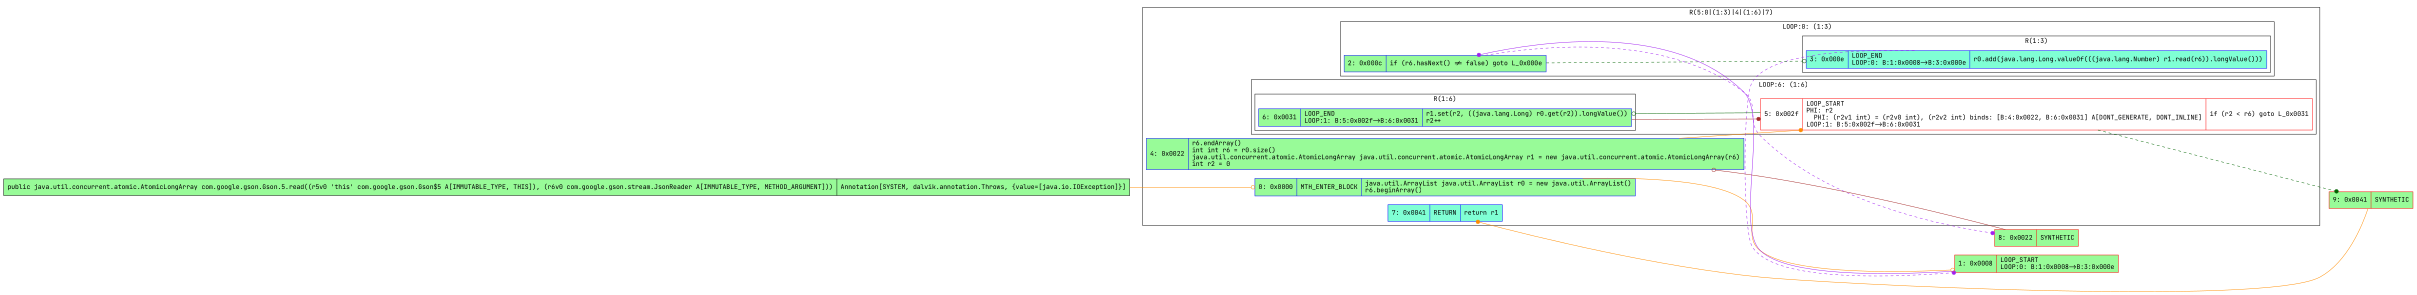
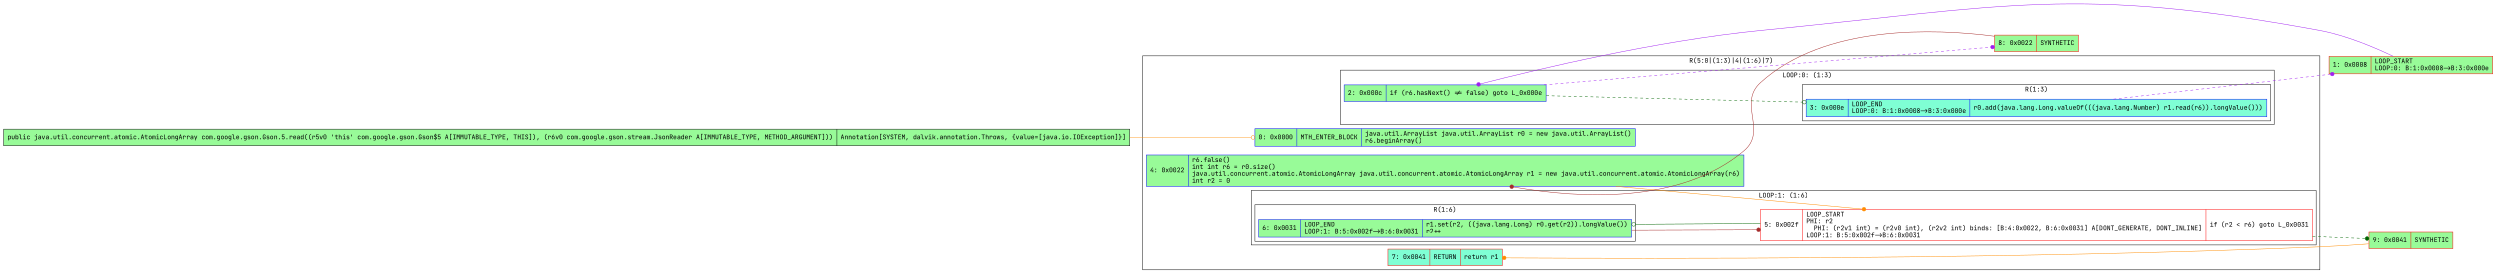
cluster "LOOP:6: (1:6)": label "LOOP:6: (1:6)" -> "LOOP:1: (1:6)"
node "4: 0x0022": text "r6.endArray()" -> "r6.false()"
edge "8: 0x0022" -> "4: 0x0022": arrowhead odot -> dot
edge "0: 0x0000" -> "1: 0x0008": removed
node "7: 0x0041": color blue -> red
